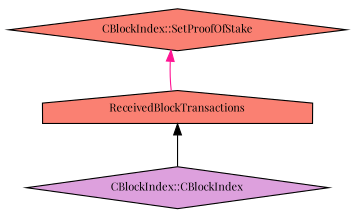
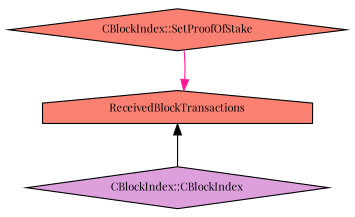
edge "ReceivedBlockTransactions" -> "CBlockIndex::SetProofOfStake": reversed
